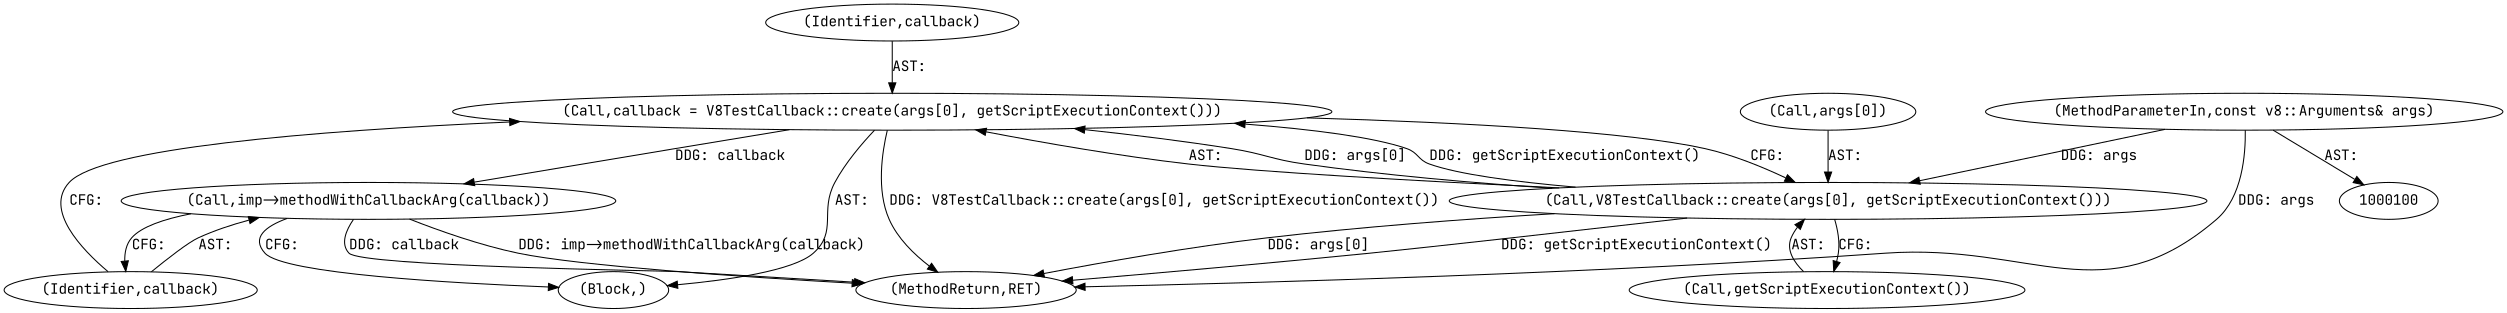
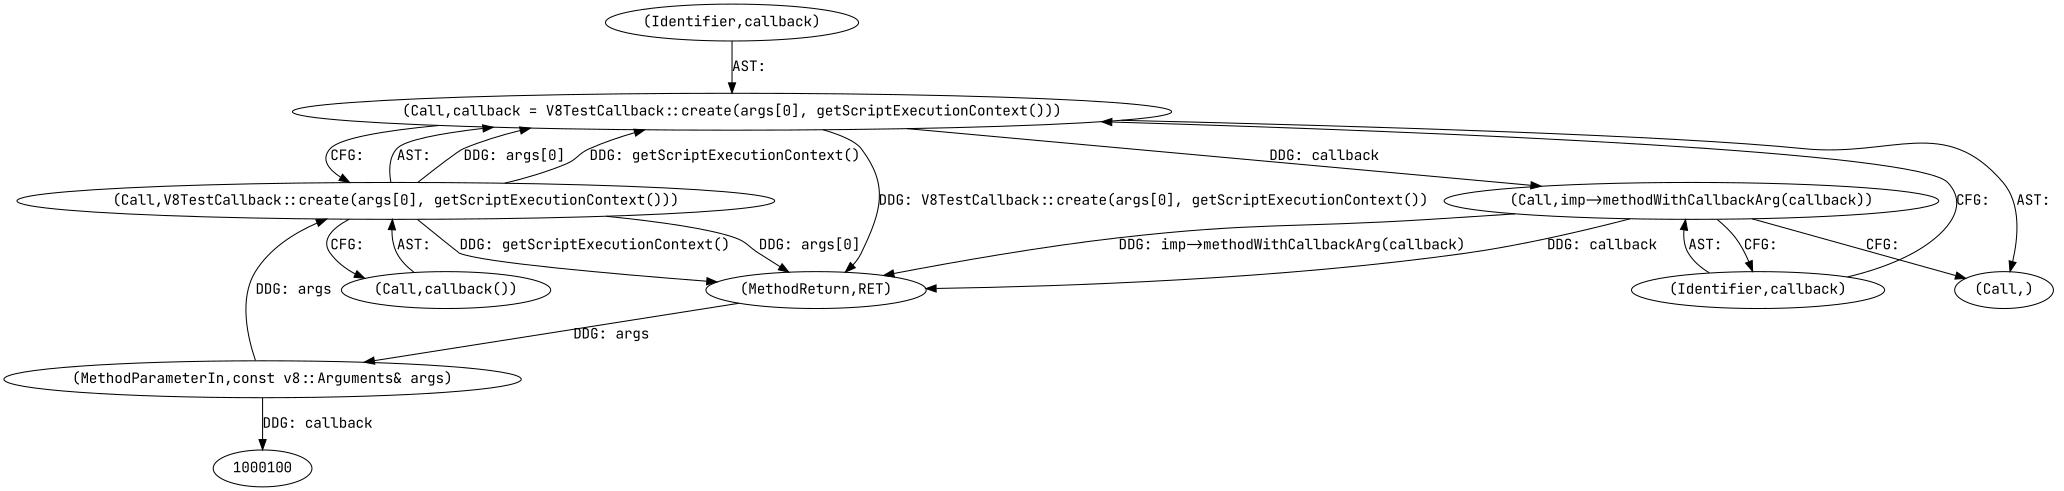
node "(Call,args[0])": removed
edge "(MethodParameterIn,const v8::Arguments& args)" -> "1000100": label "AST: " -> "DDG: callback"
edge "(MethodParameterIn,const v8::Arguments& args)" -> "(MethodReturn,RET)": reversed
node "(Block,)": label "(Block,)" -> "(Call,)"
node "(Call,getScriptExecutionContext())": label "(Call,getScriptExecutionContext())" -> "(Call,callback())"
